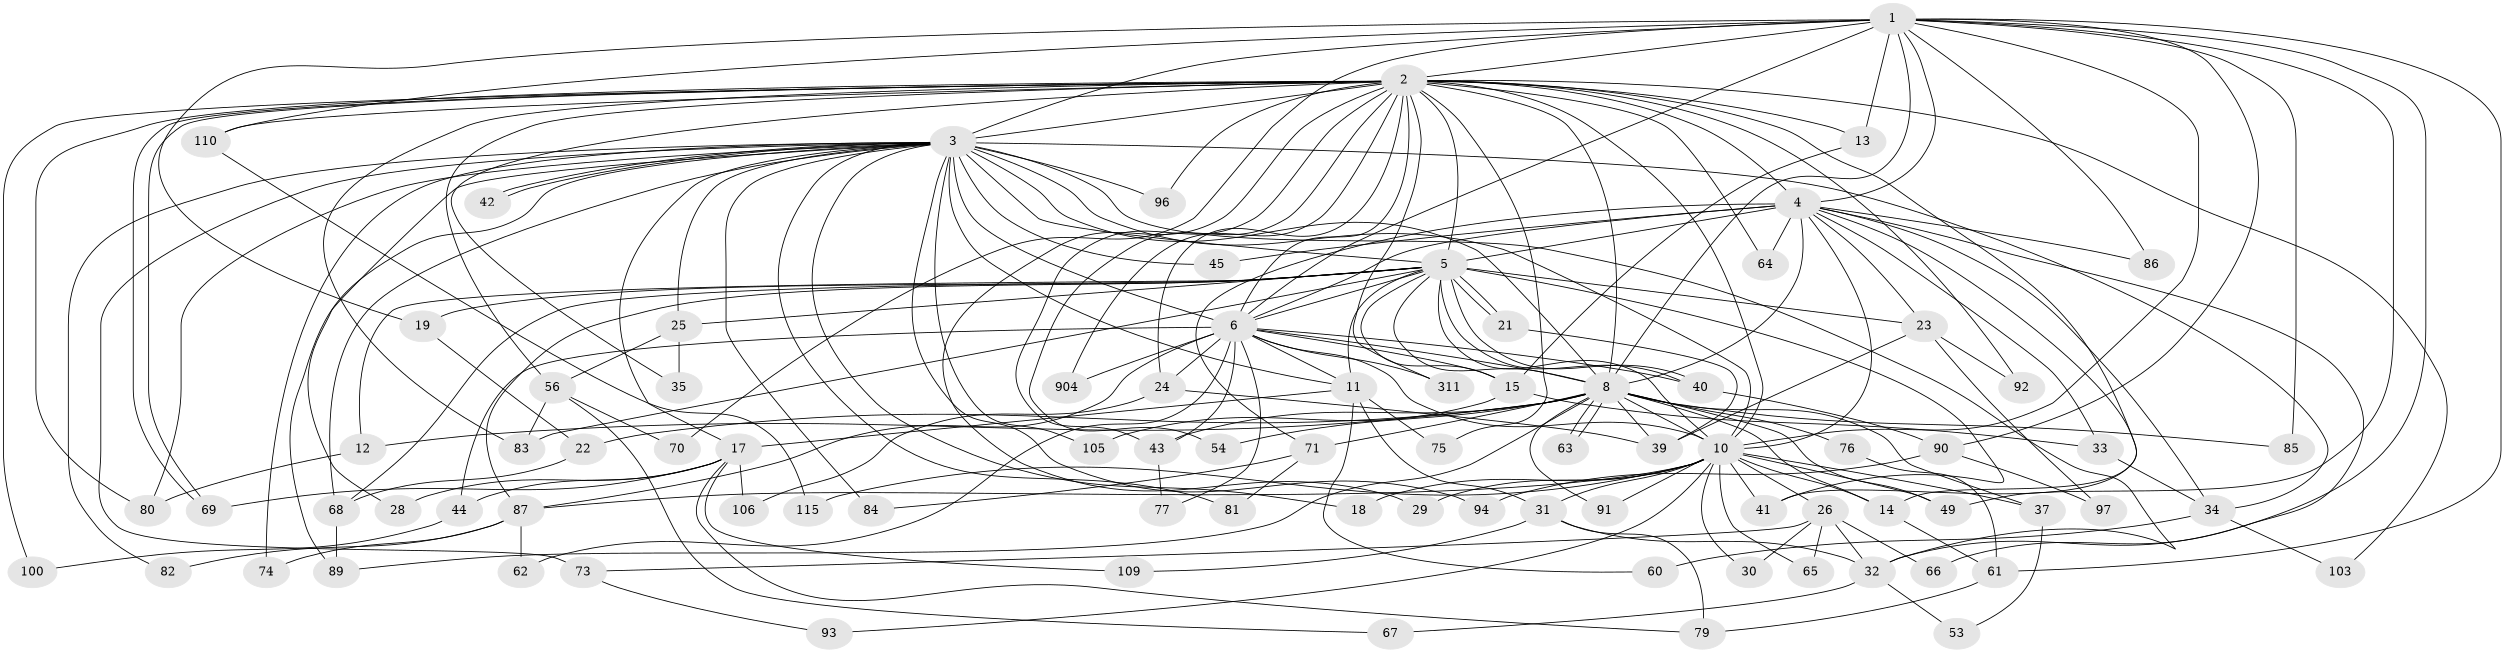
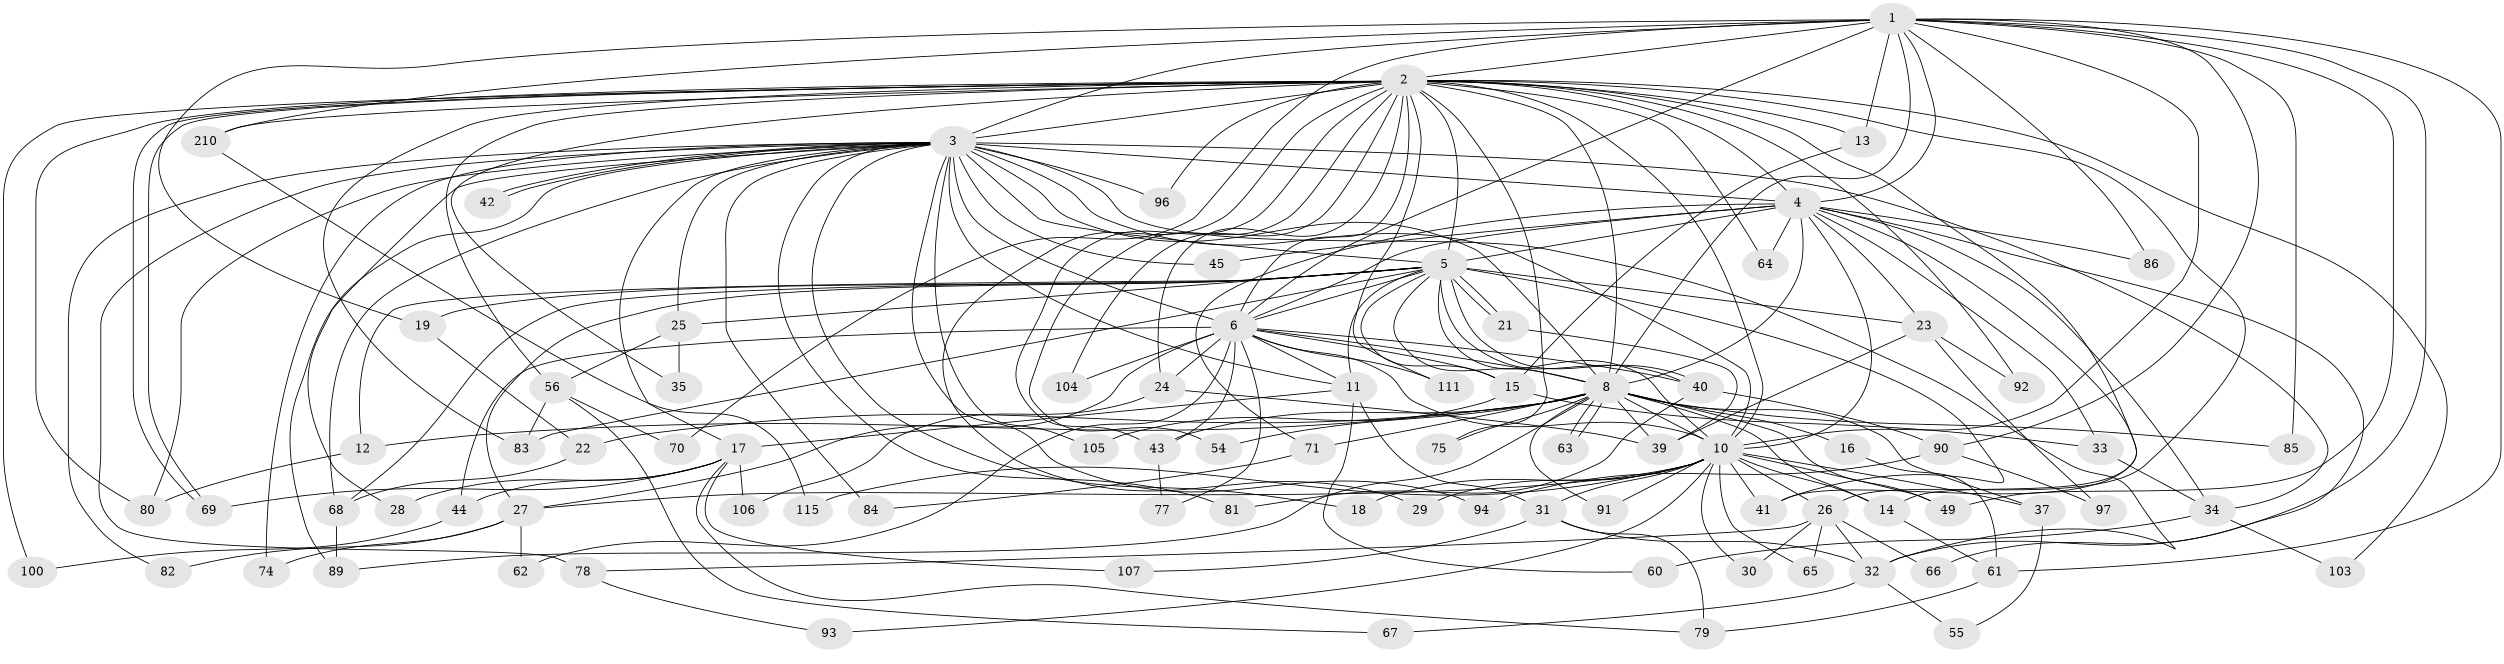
node "110": label "110" -> "210"
edge "3" -- "4": added
edge "2" -- "26": added
node "904": label "904" -> "104"
node "311": label "311" -> "111"
edge "11" -- "75": now "8" -- "75"
node "76": label "76" -> "16"
edge "71" -- "81": now "40" -- "81"
node "87": label "87" -> "27"
node "73": label "73" -> "78"
node "109": label "109" -> "107"
node "53": label "53" -> "55"
